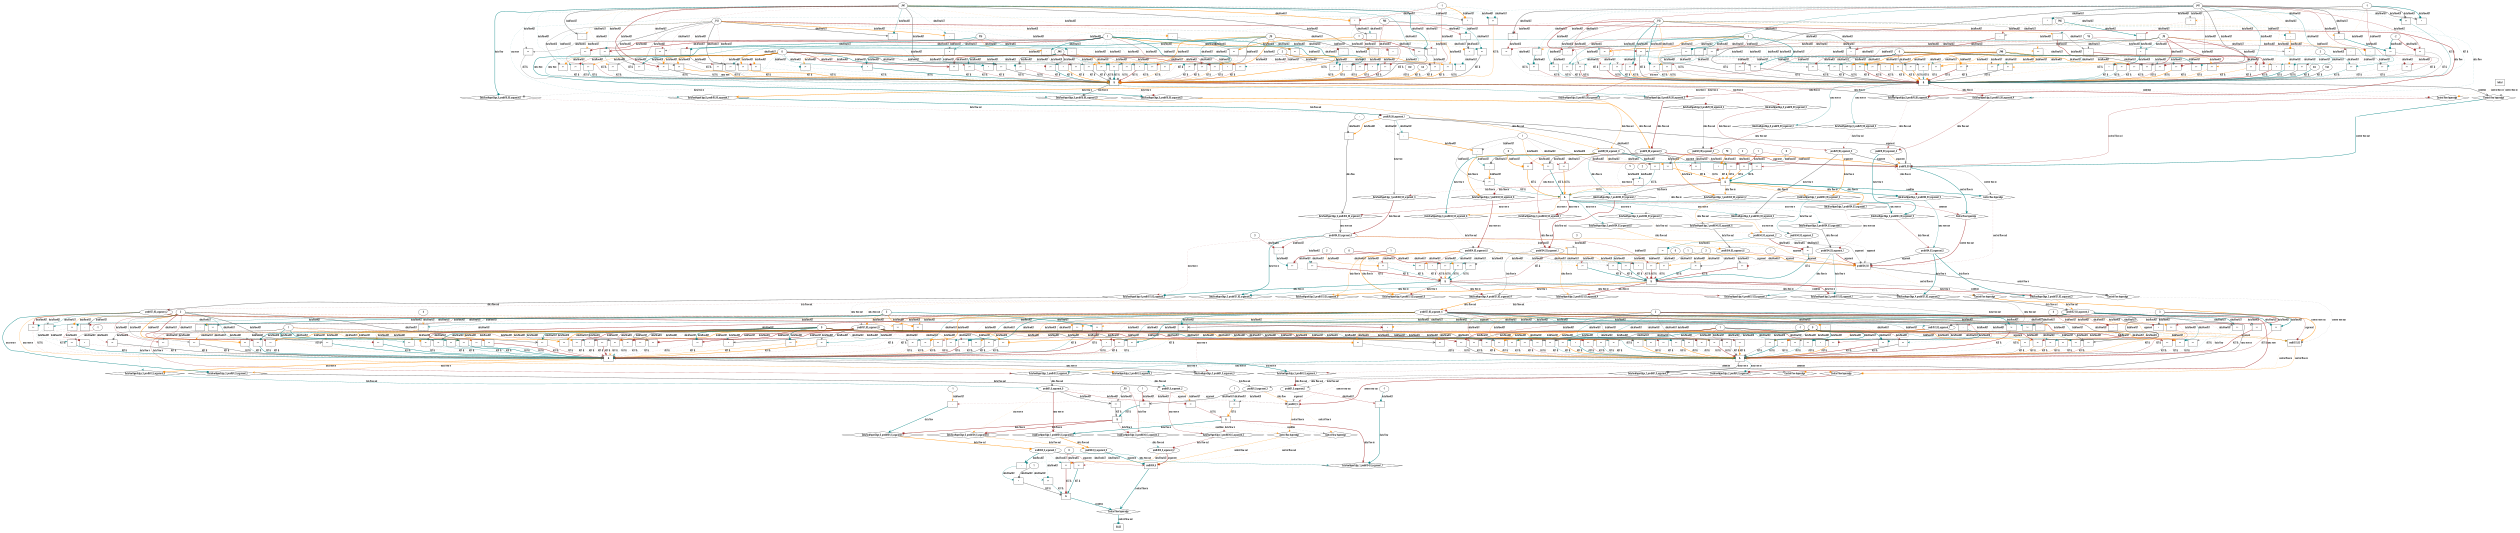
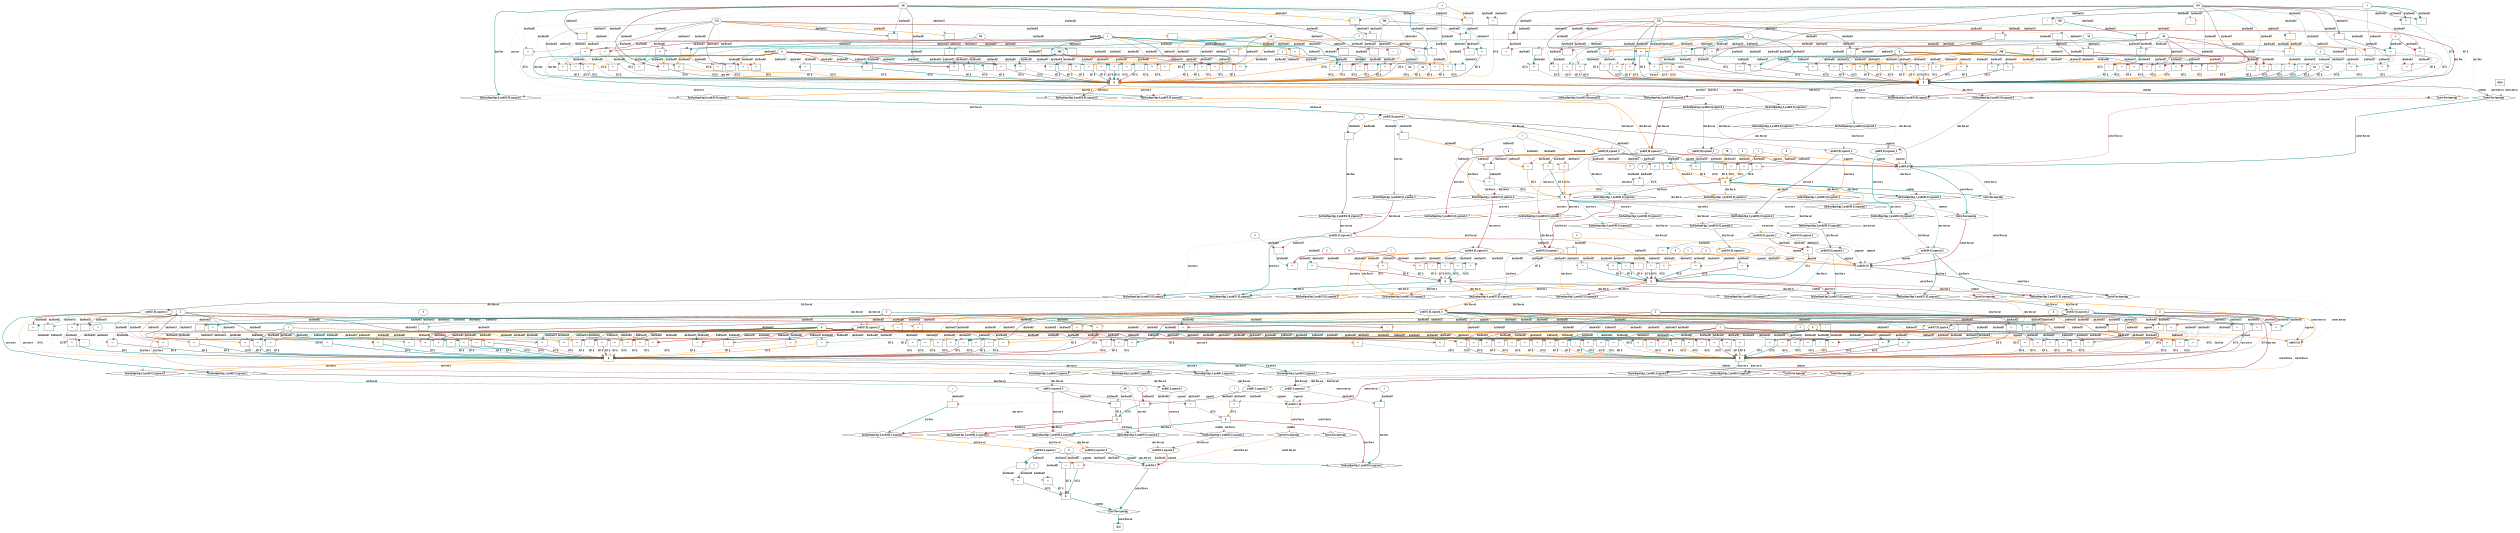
edge "predh78_99_argument_0" -> "DataFowHyperEdge_6_predh104_93_argument_0": color teal -> brown
edge "predh91_9_argument_3" -> "predh91_9": label "data flow" -> "argument"
